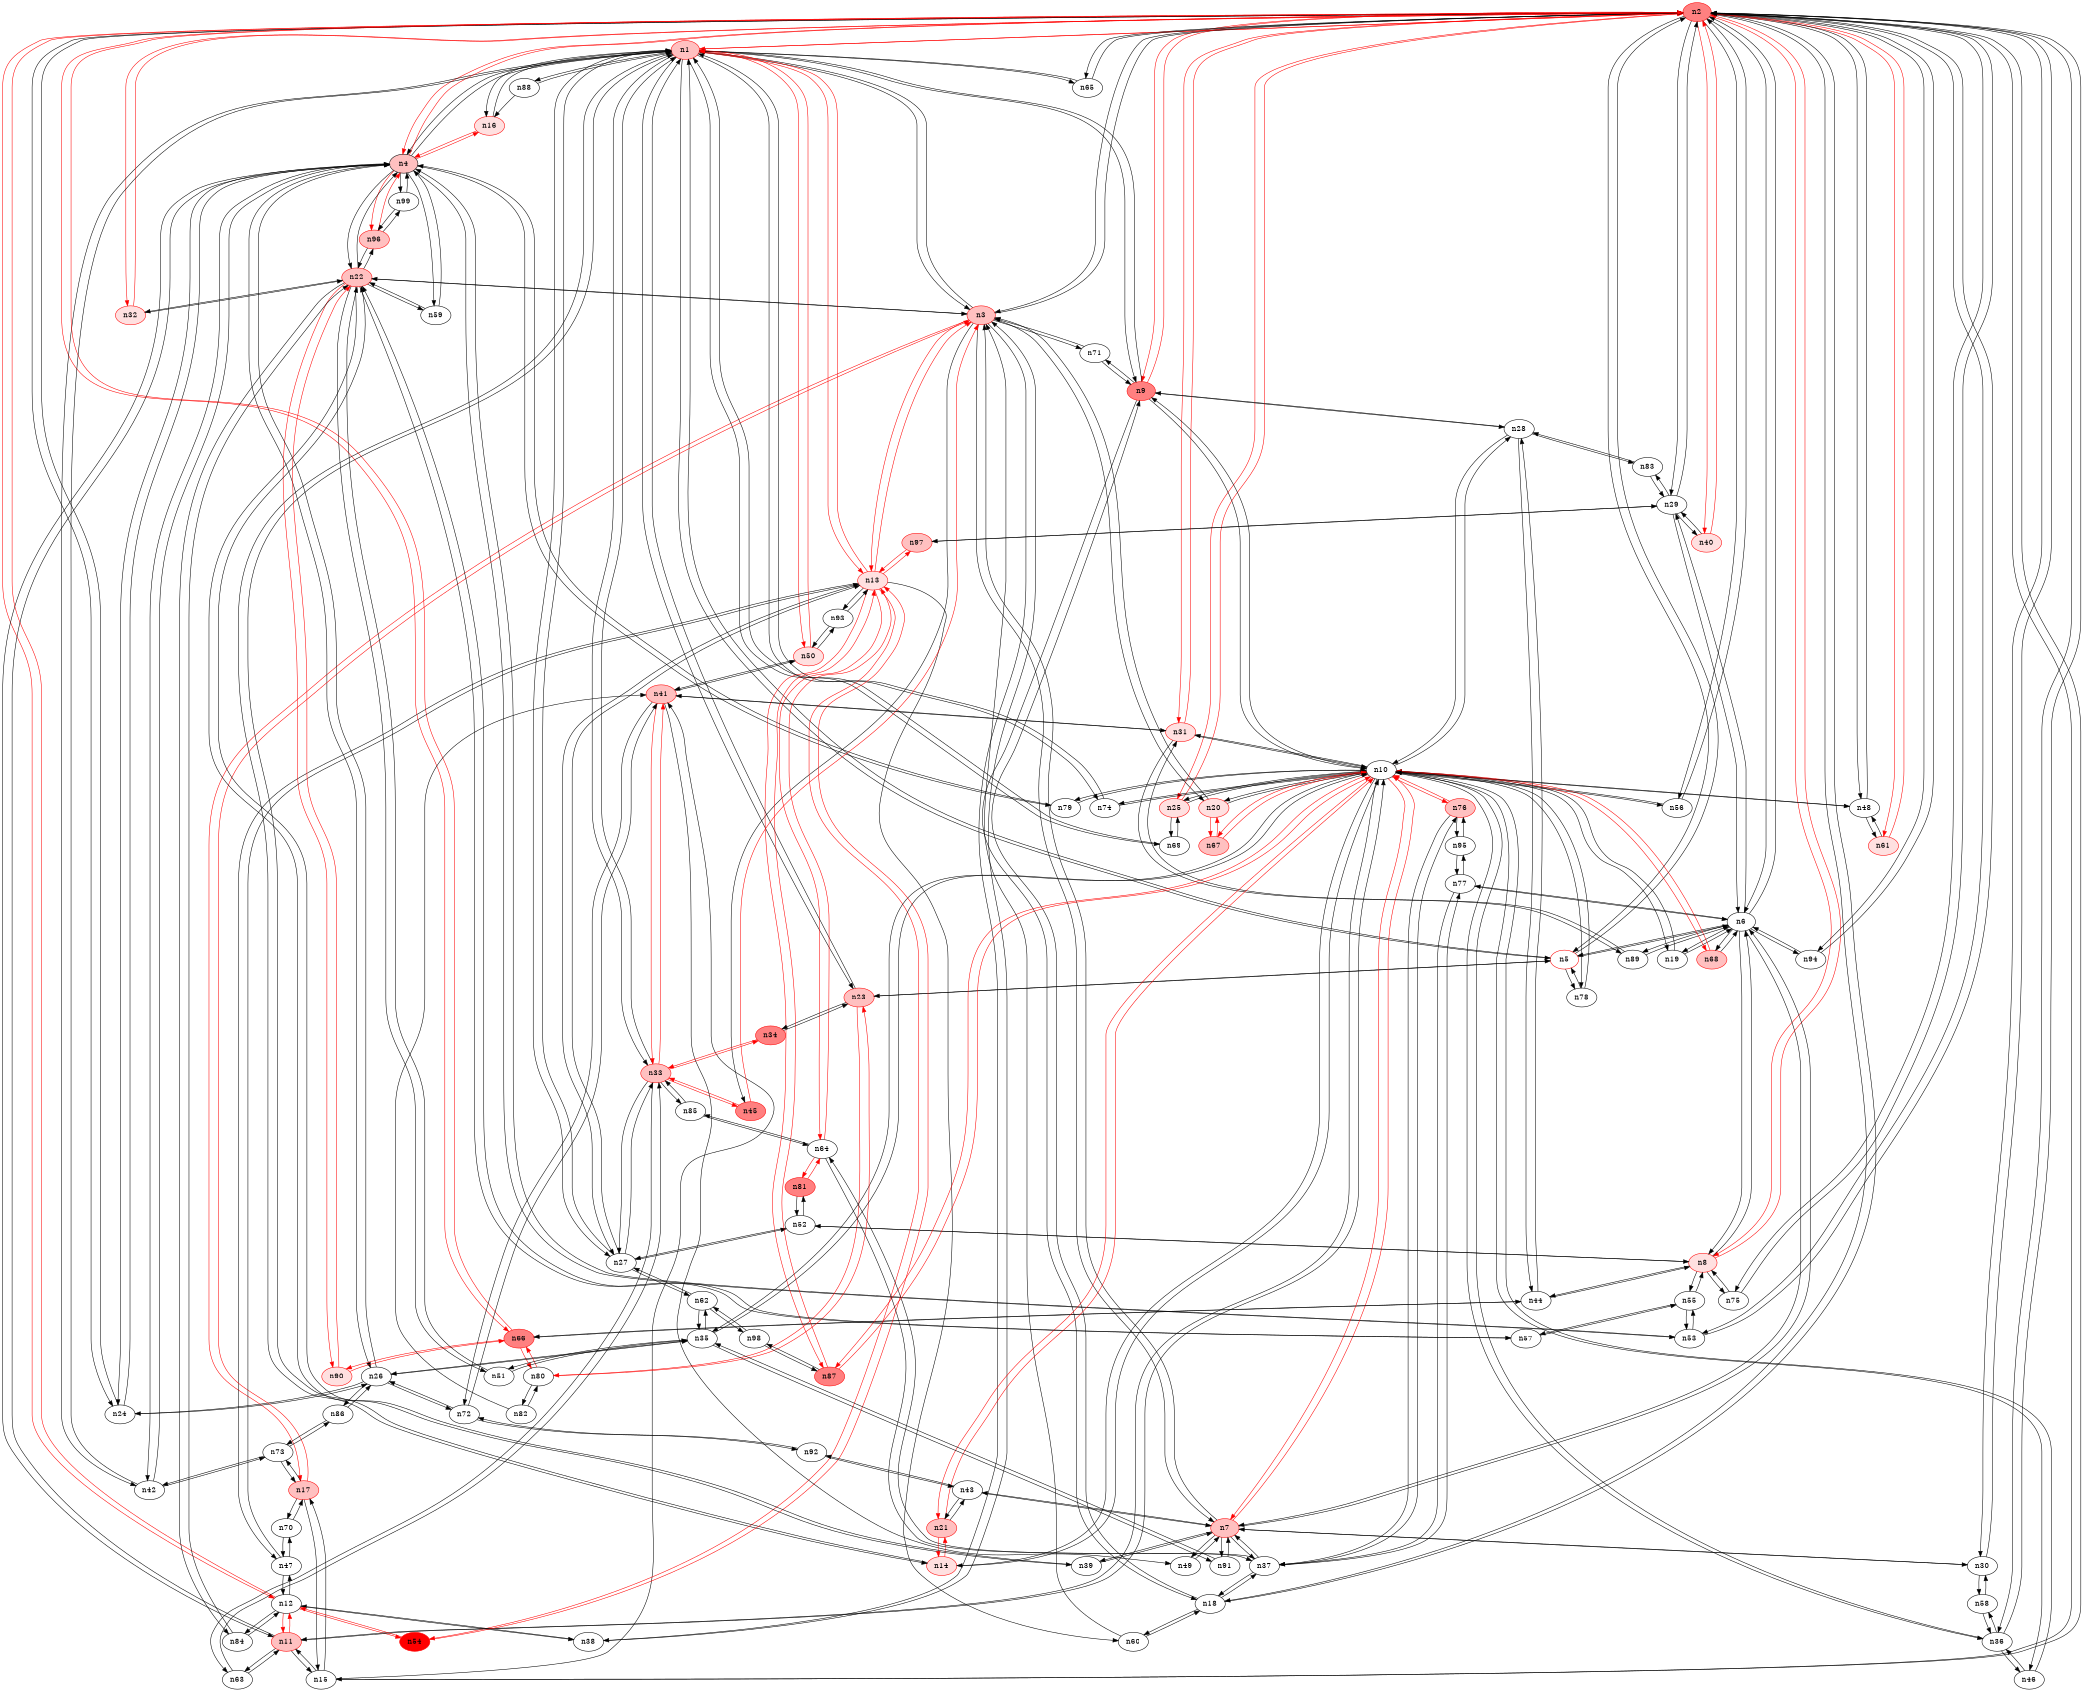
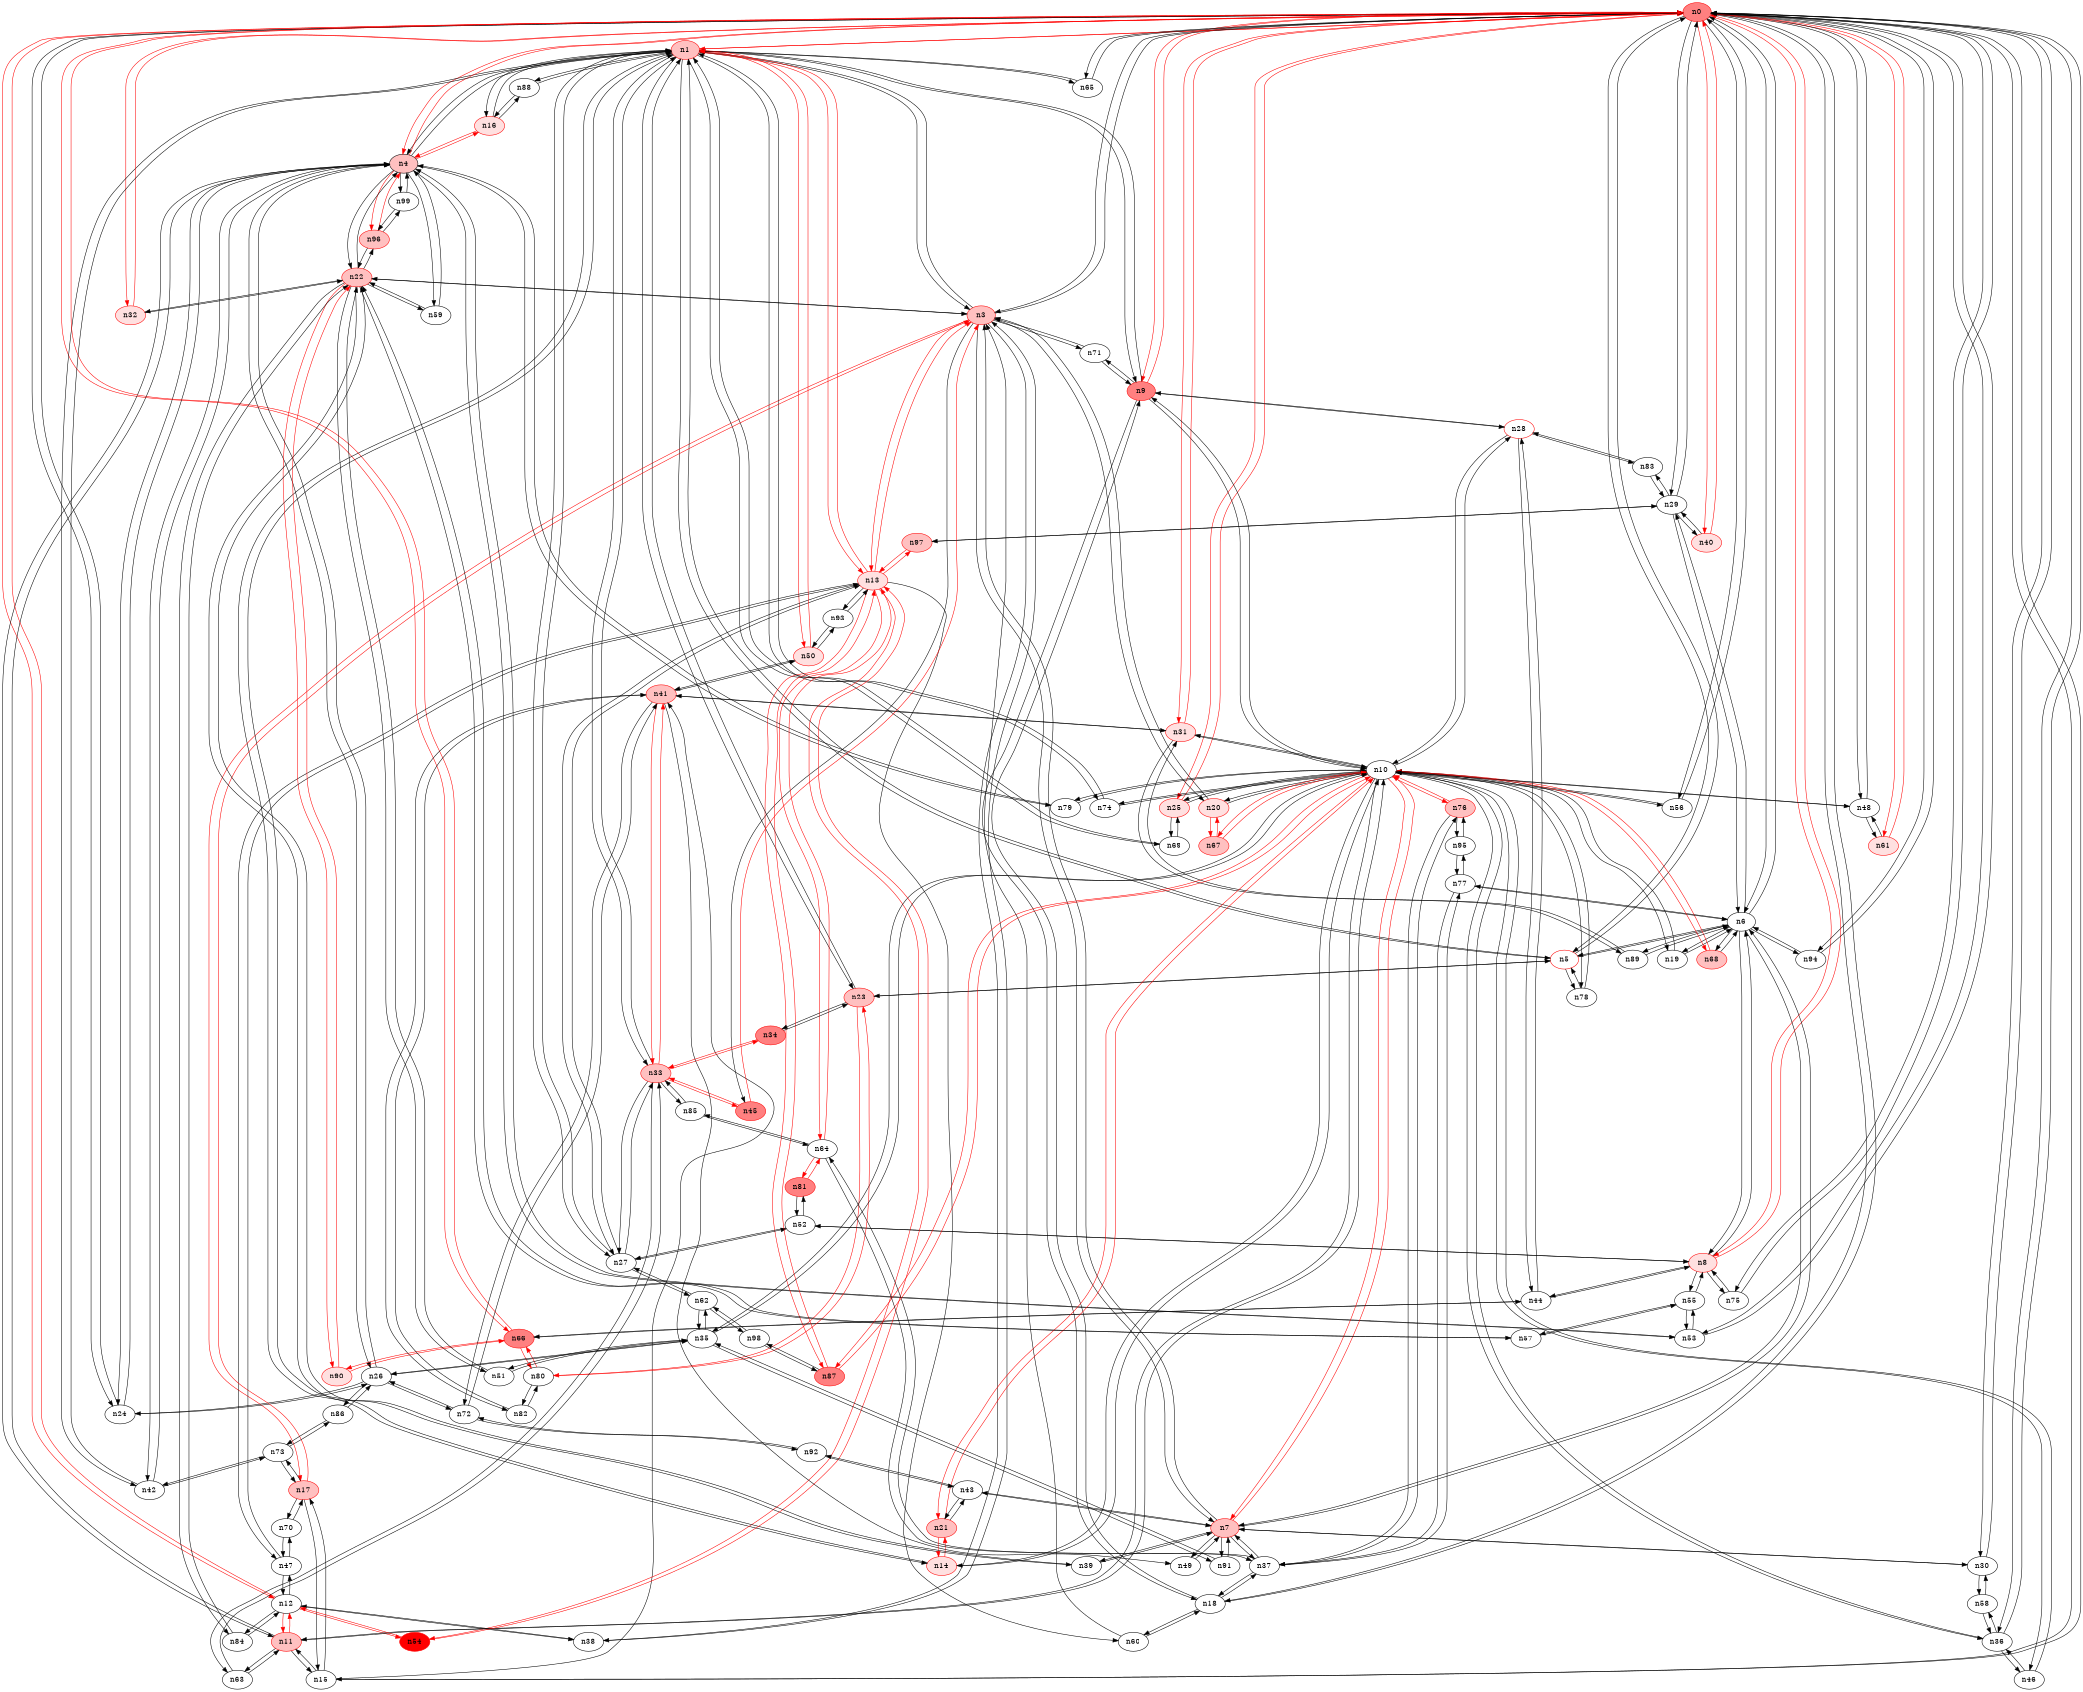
node "n2": label "n2" -> "n0"
edge "n16" -> "n88": added
node "n28": color black -> #ff0000
edge "n41" -> "n82": added
